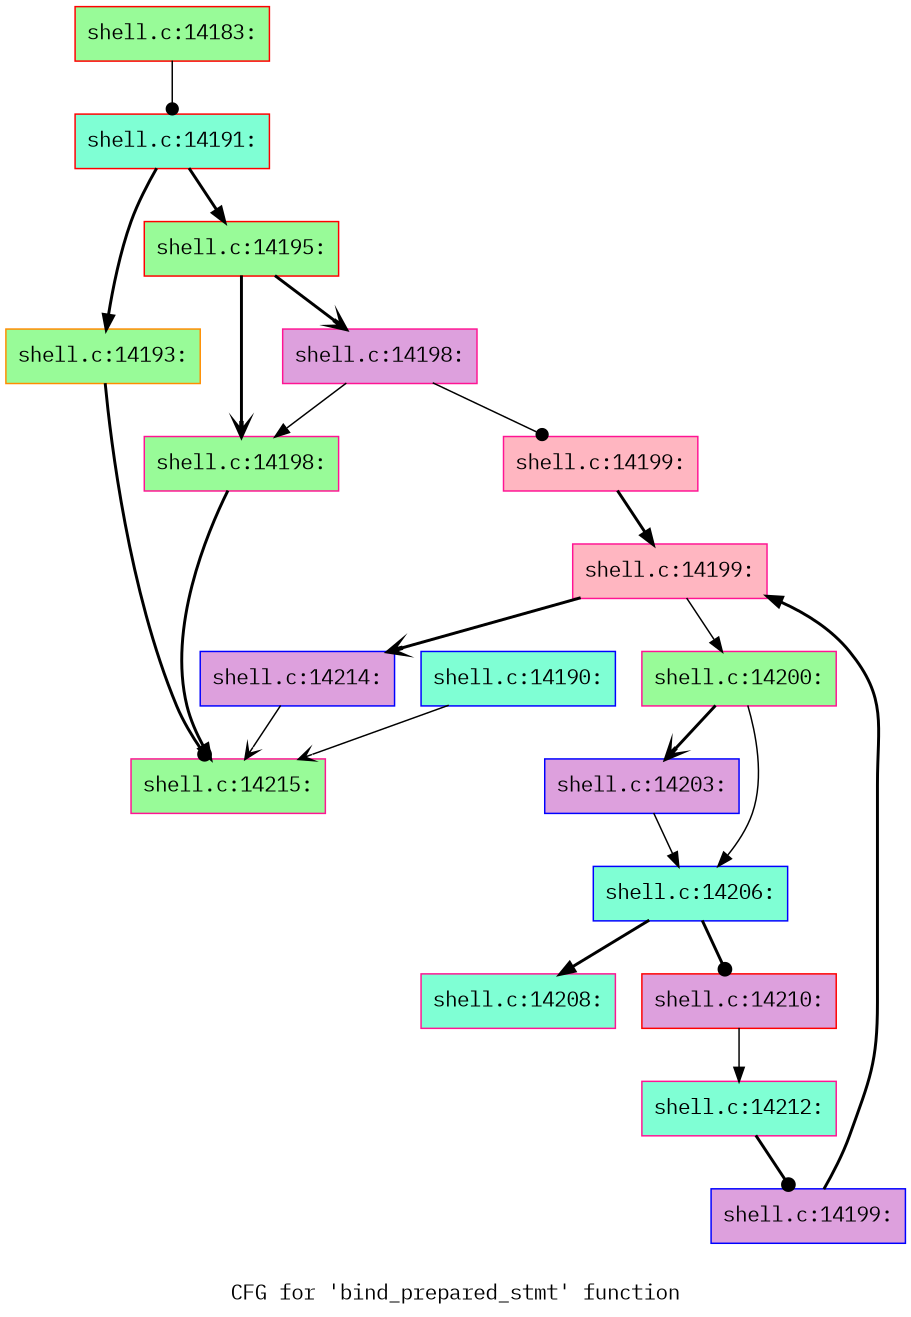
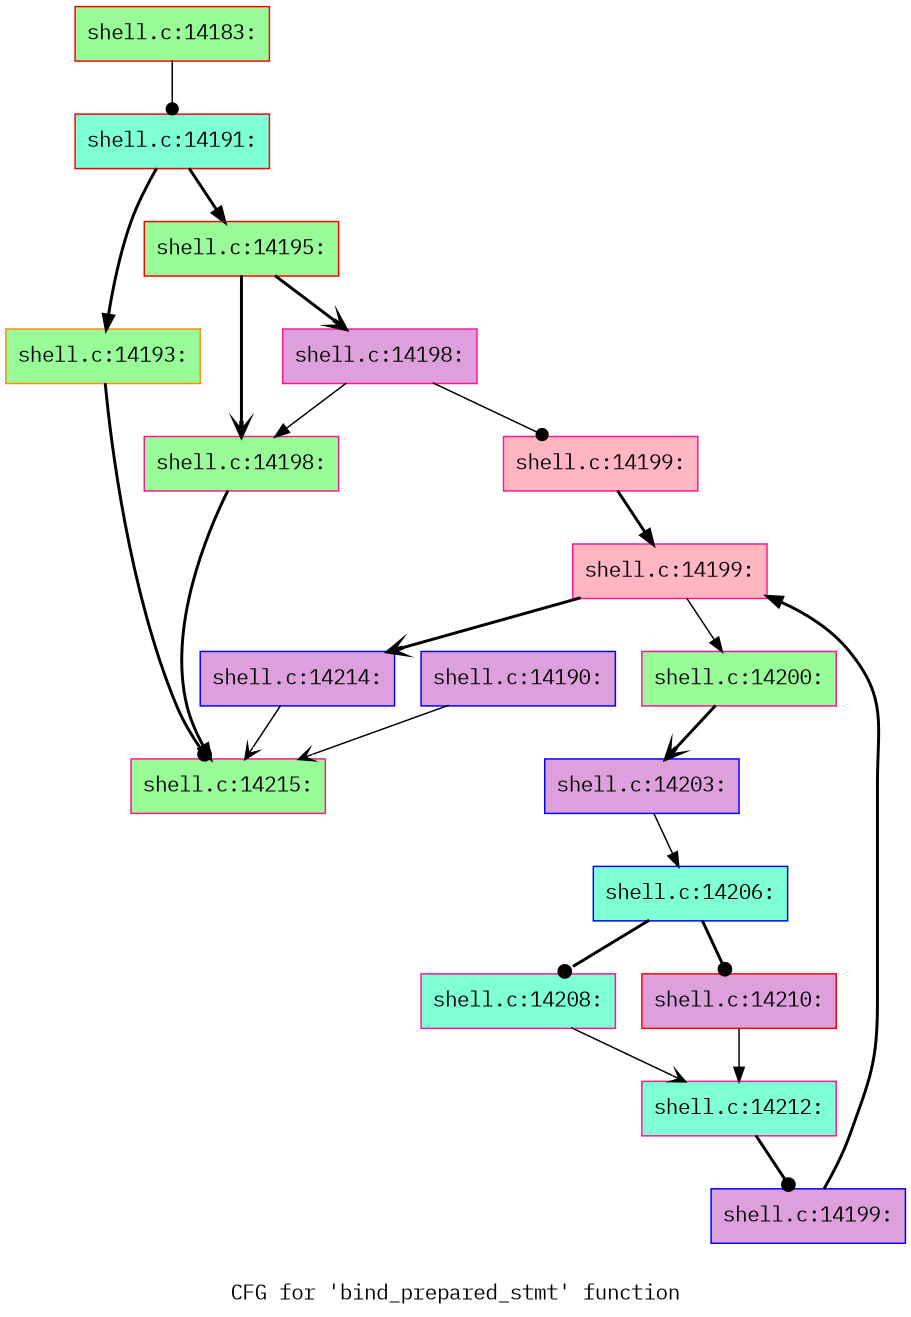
node "shell.c:14190:": fillcolor aquamarine -> plum
edge "shell.c:14200:" -> "shell.c:14206:": removed
edge "shell.c:14206:" -> "shell.c:14208:": arrowhead normal -> dot
edge "shell.c:14208:" -> "shell.c:14212:": added
